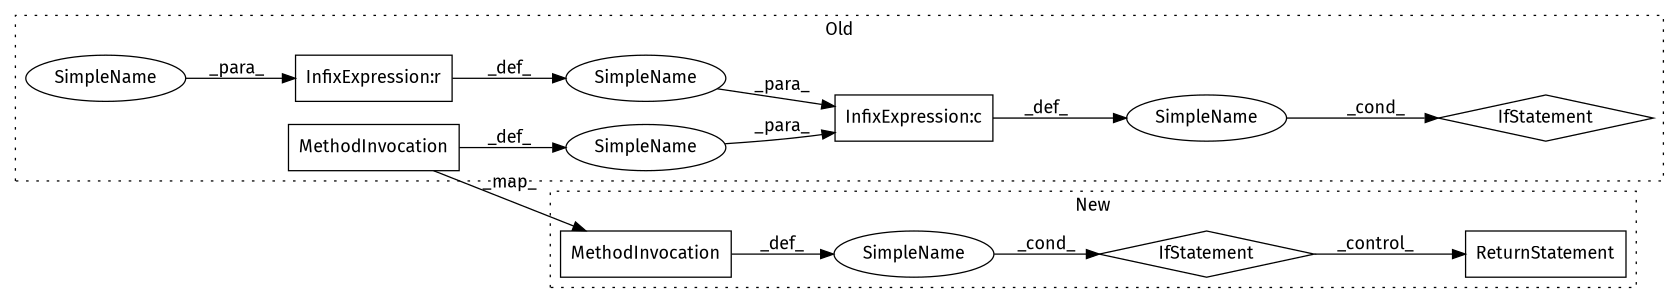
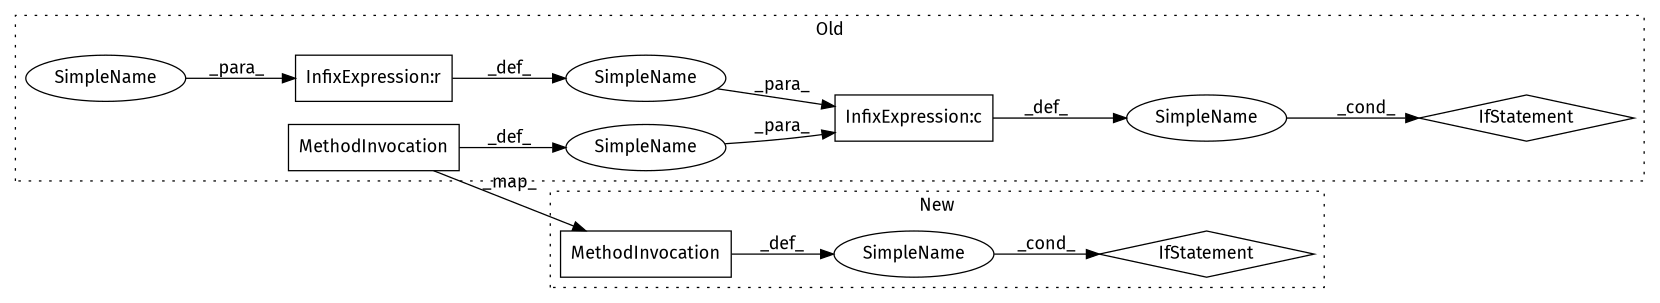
node "ReturnStatement": removed
